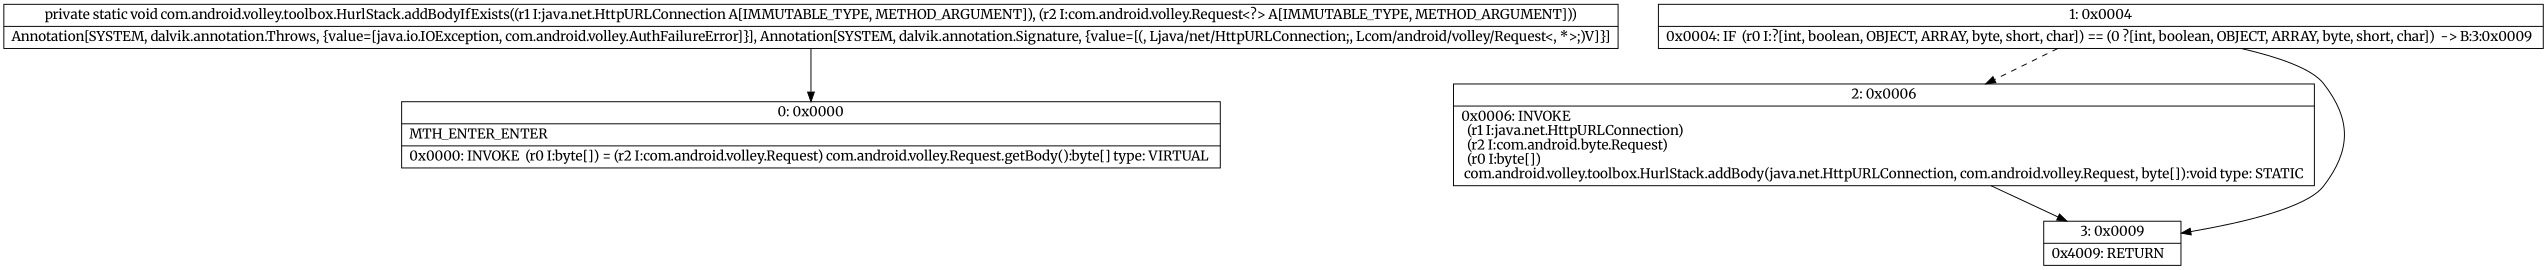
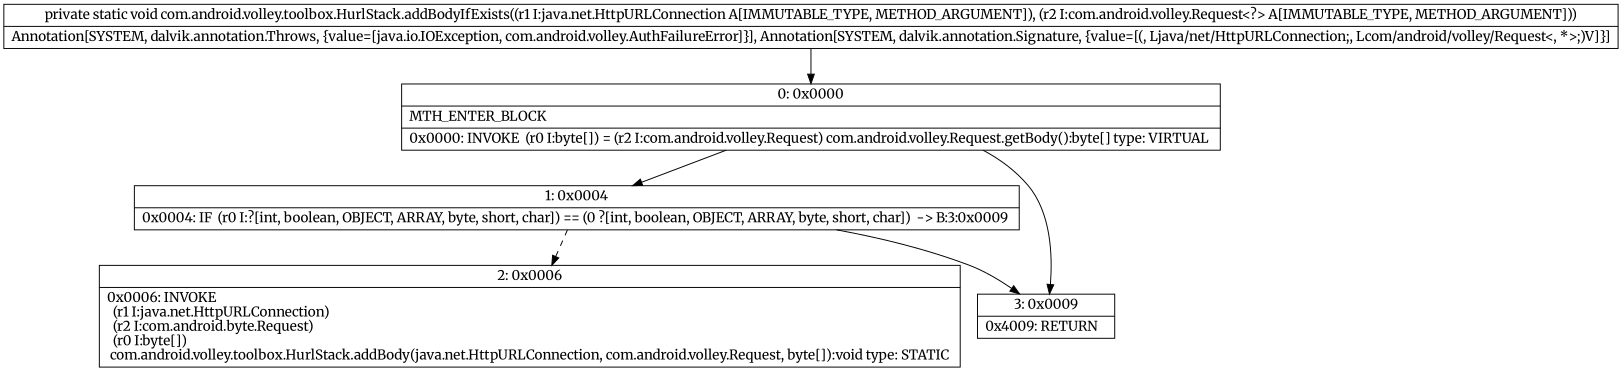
node "0: 0x0000": text "MTH_ENTER_ENTER" -> "MTH_ENTER_BLOCK"
edge "0: 0x0000" -> "1: 0x0004": added
edge "2: 0x0006" -> "3: 0x0009": now "0: 0x0000" -> "3: 0x0009"
